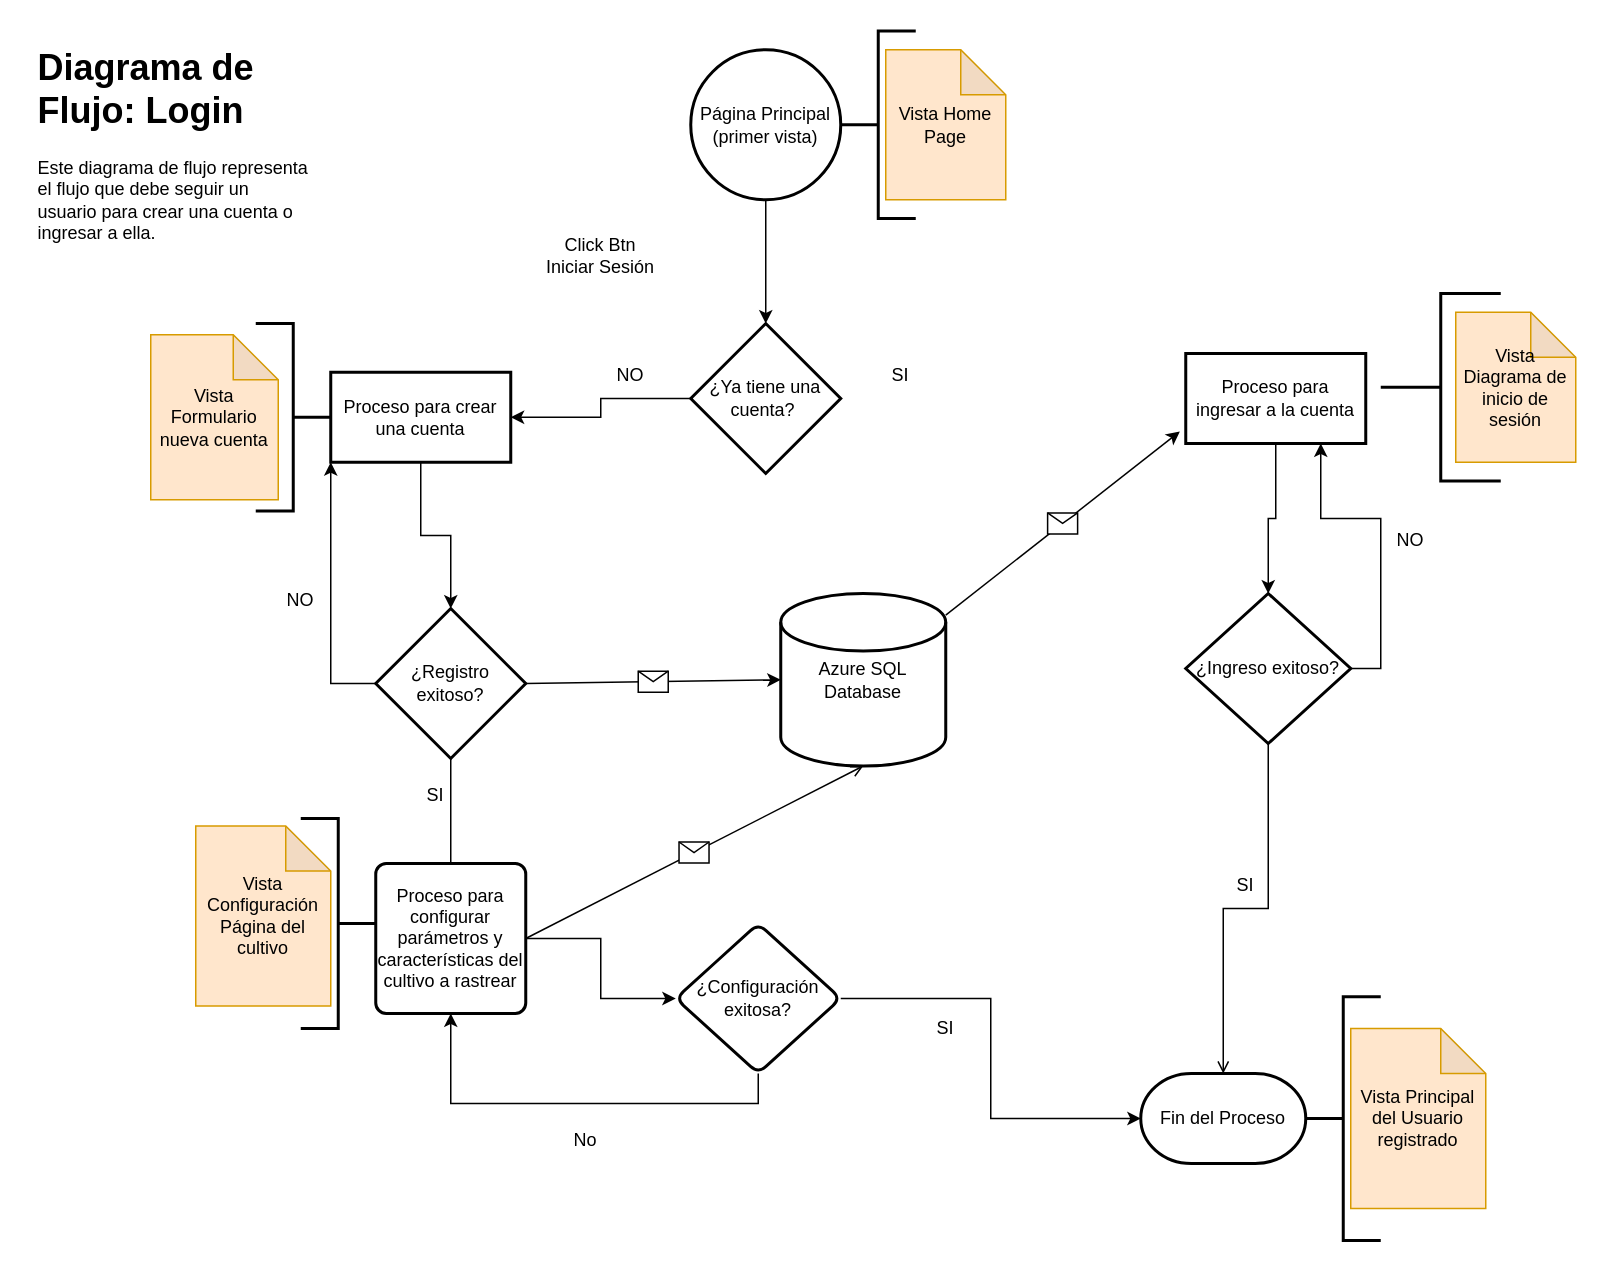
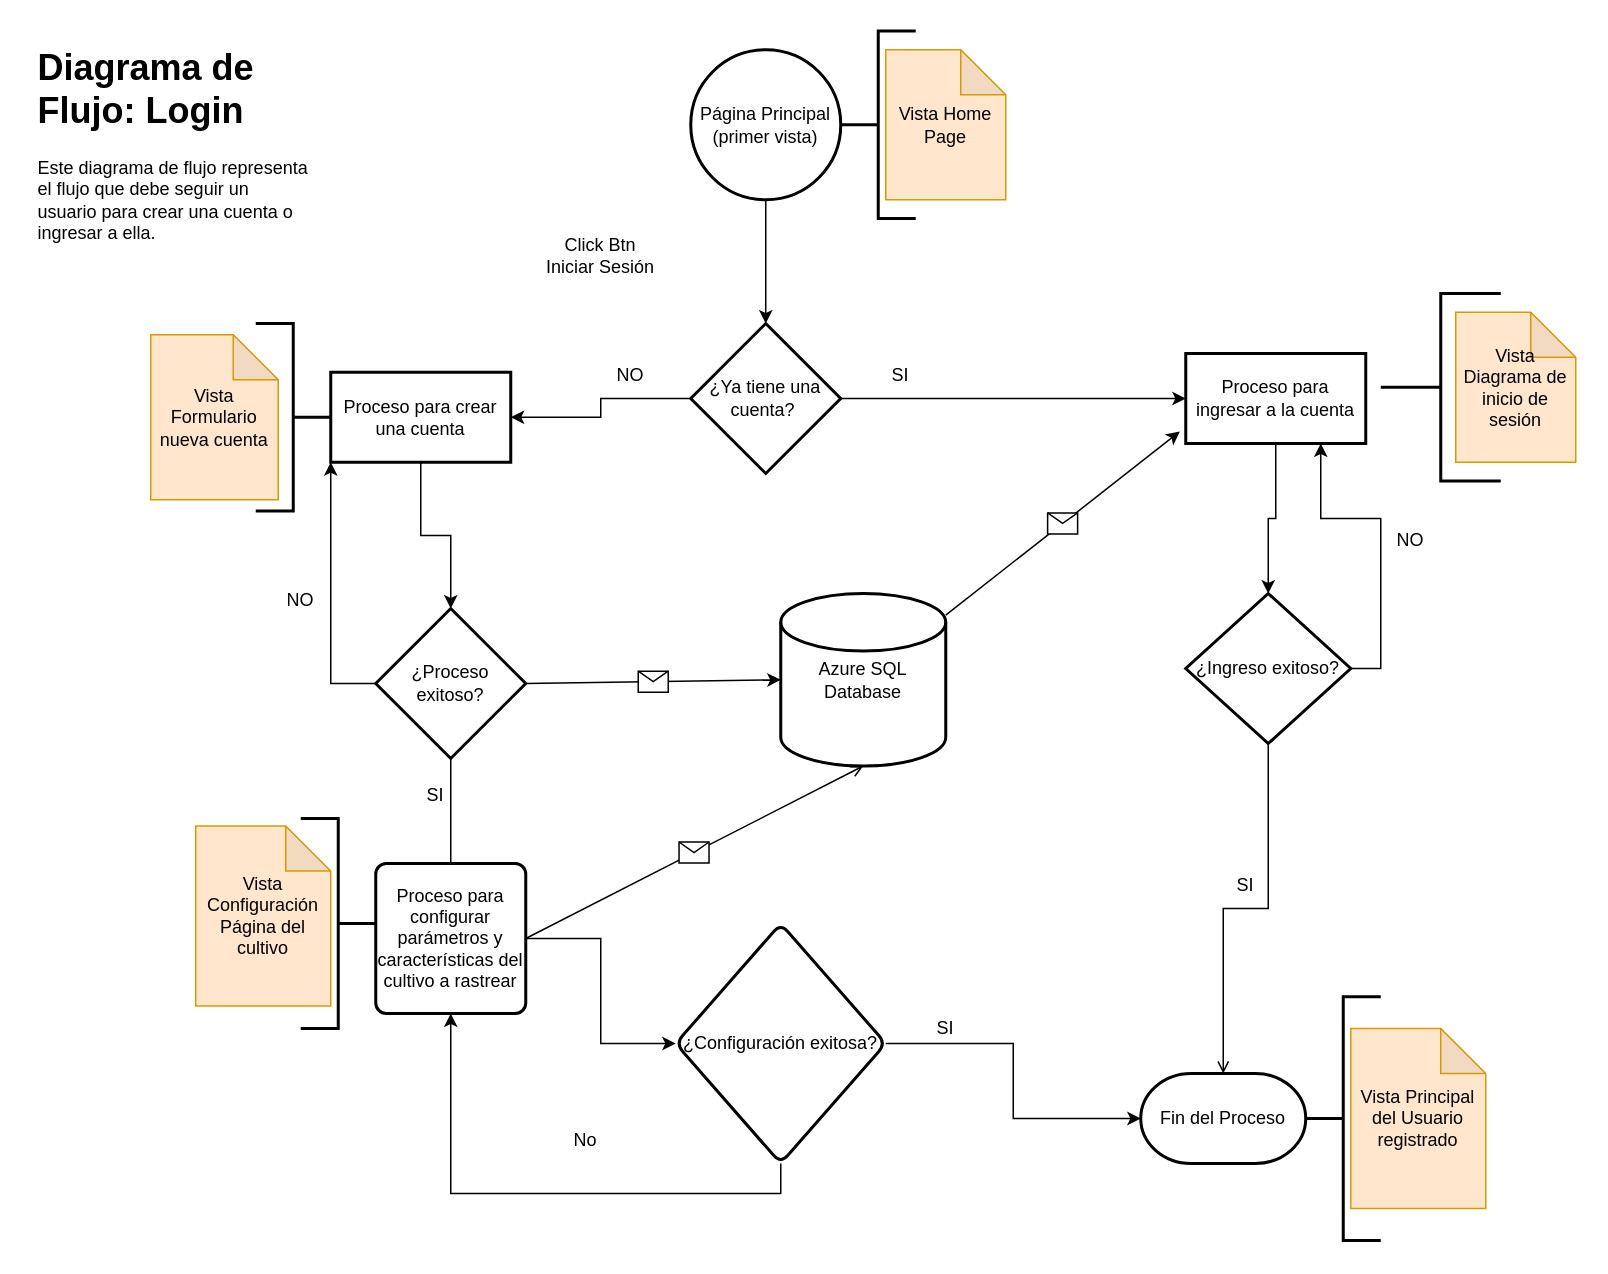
edge "¿Ya tiene una cuenta?" -> "Proceso para ingresar a la cuenta": added
node "¿Registro exitoso?": label "¿Registro exitoso?" -> "¿Proceso exitoso?"
node "¿Configuración exitosa?": size 165x150 -> 210x240
